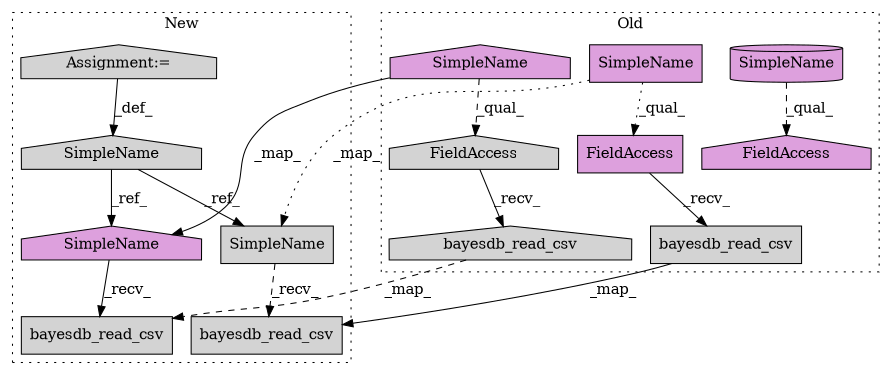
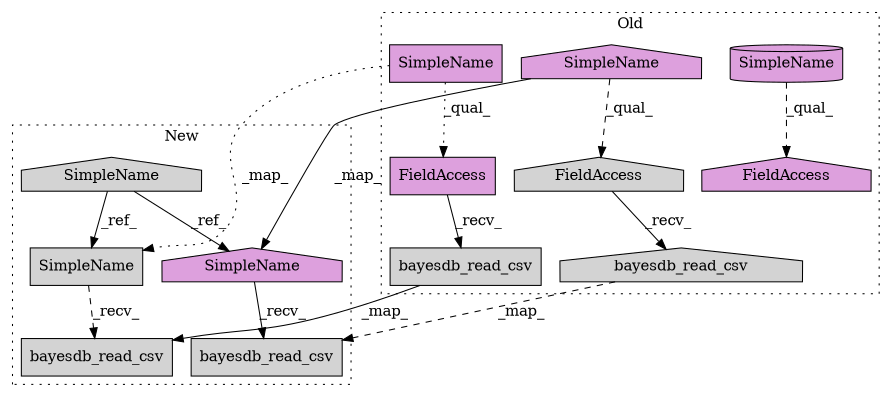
node "Assignment:=": removed
